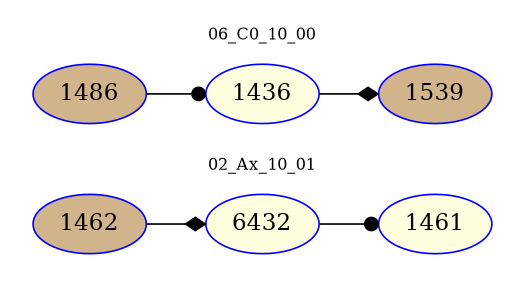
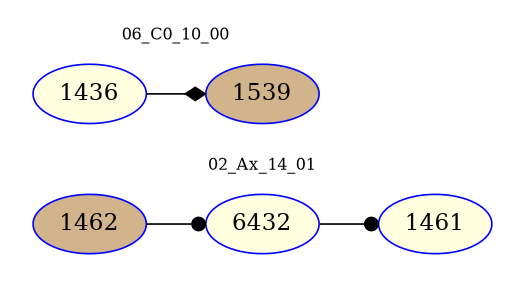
node "1486": removed
cluster "02_Ax_10_01": label "02_Ax_10_01" -> "02_Ax_14_01"
edge "1462" -> "6432": arrowhead diamond -> dot
